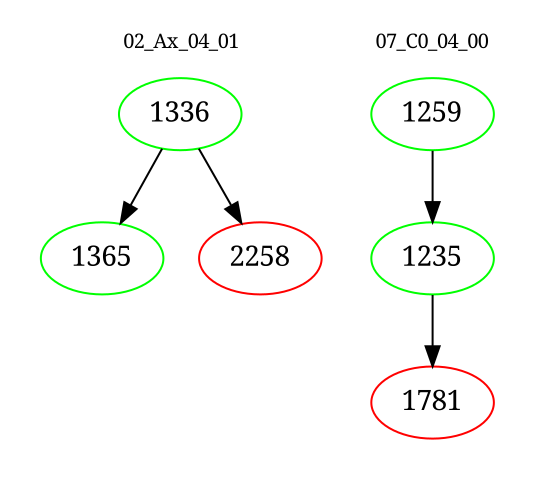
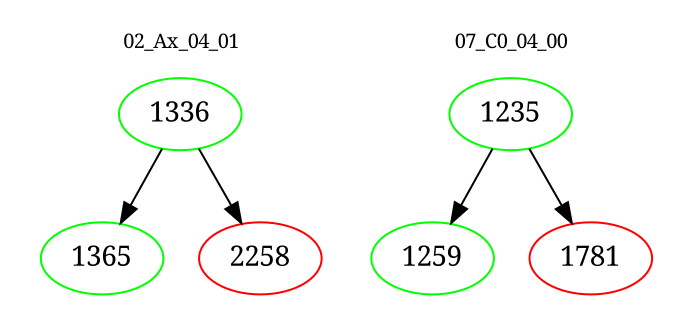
edge "1259" -> "1235": reversed
